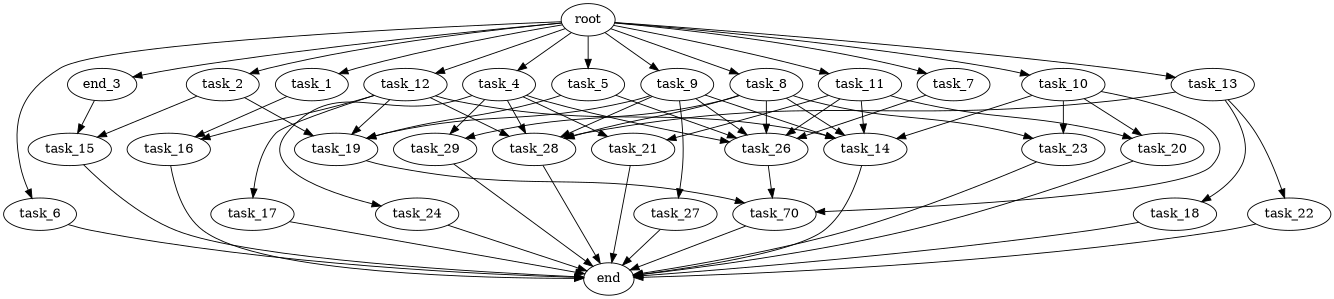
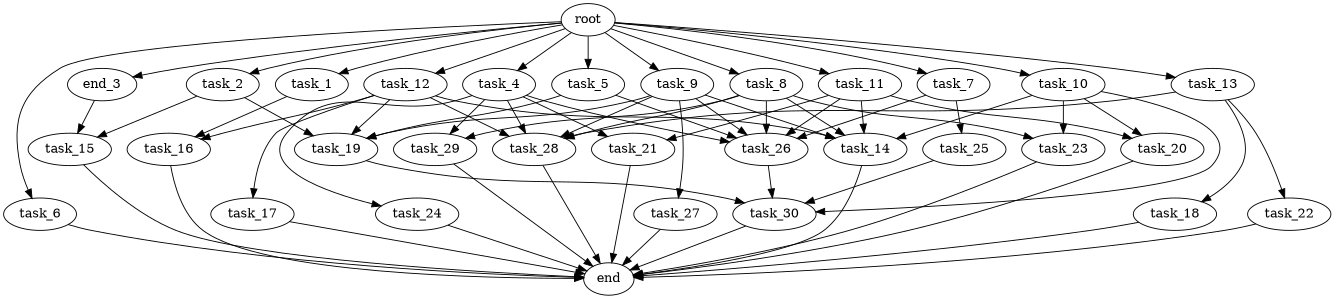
node "task_25": added
node "task_70": label "task_70" -> "task_30"
